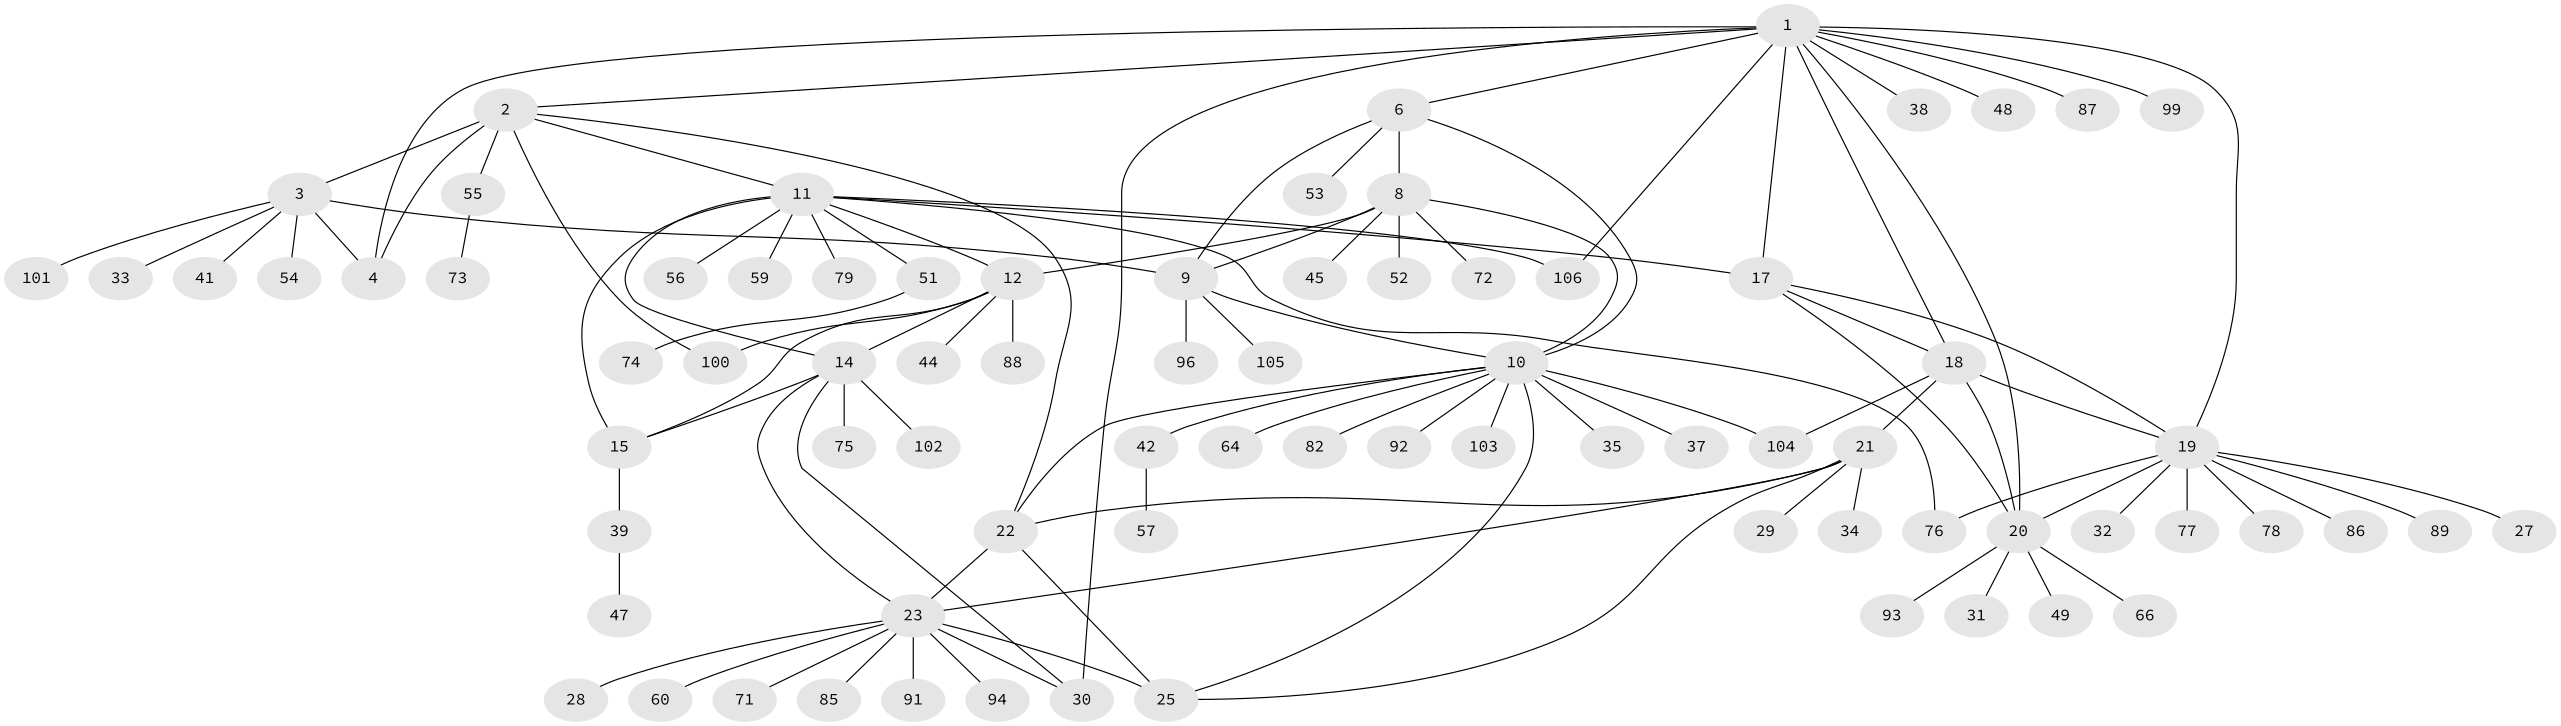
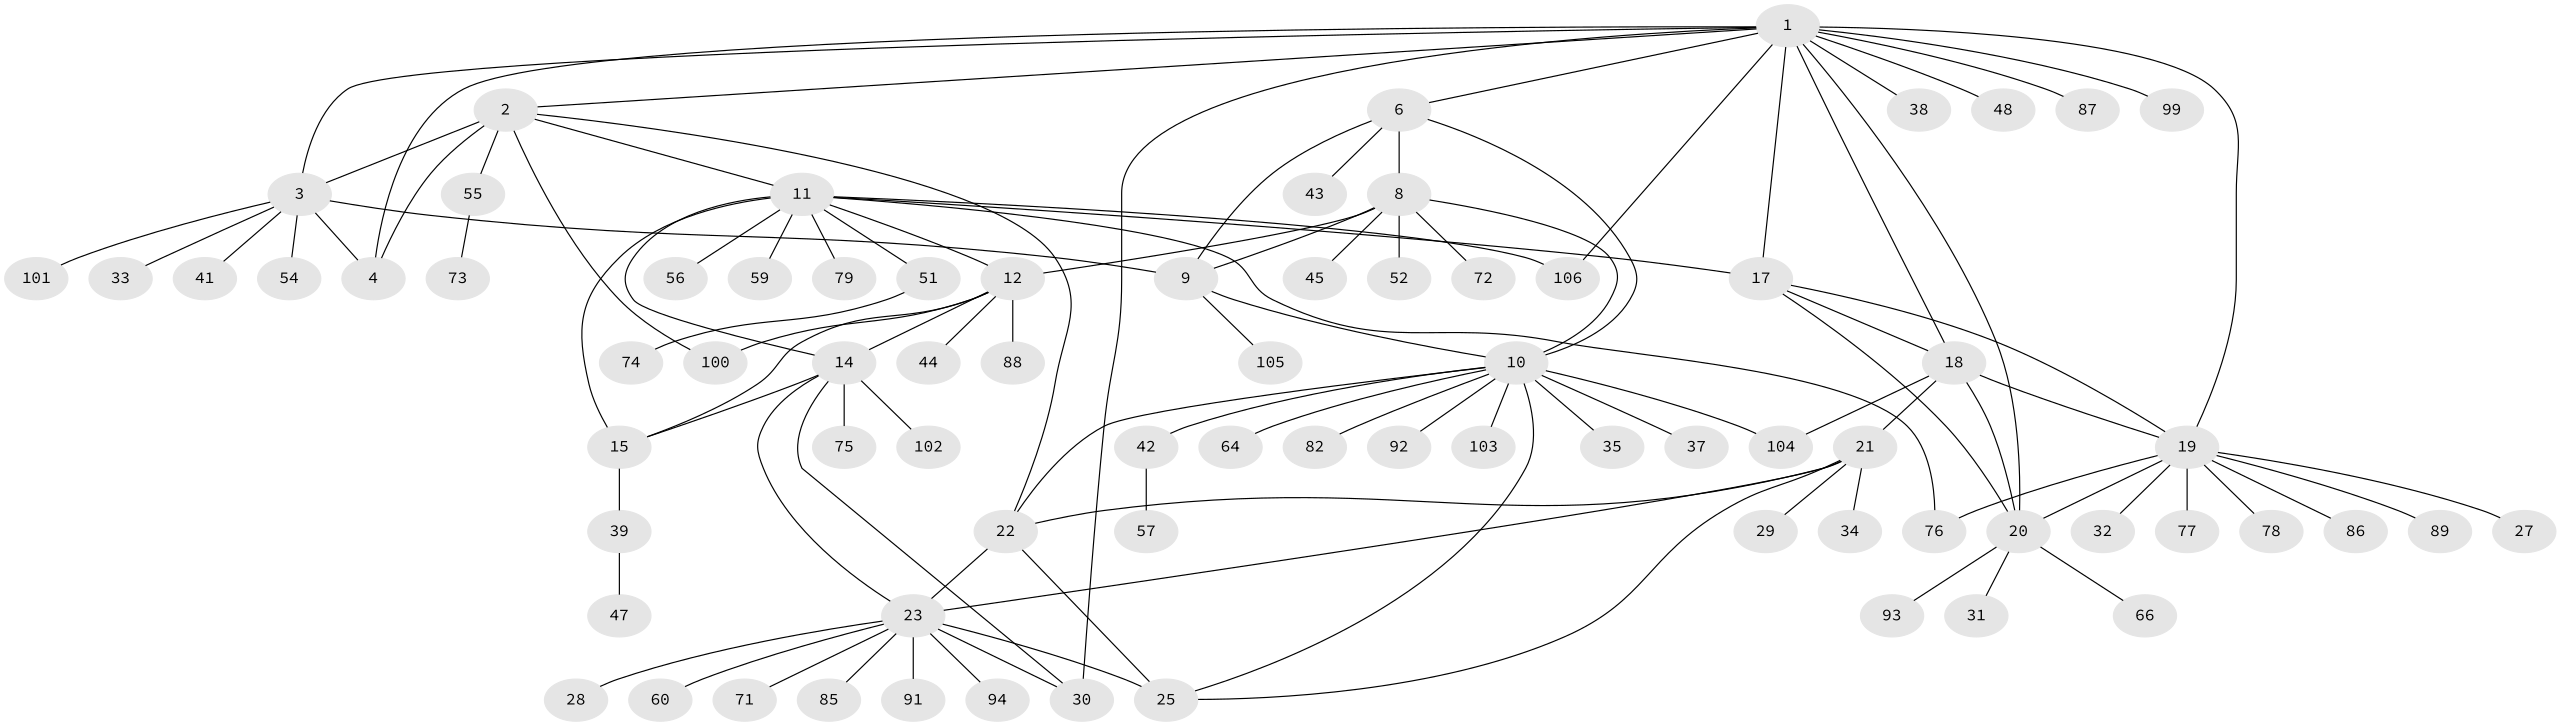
edge "1" -- "3": added
node "53": label "53" -> "43"
node "96": removed
node "49": removed
